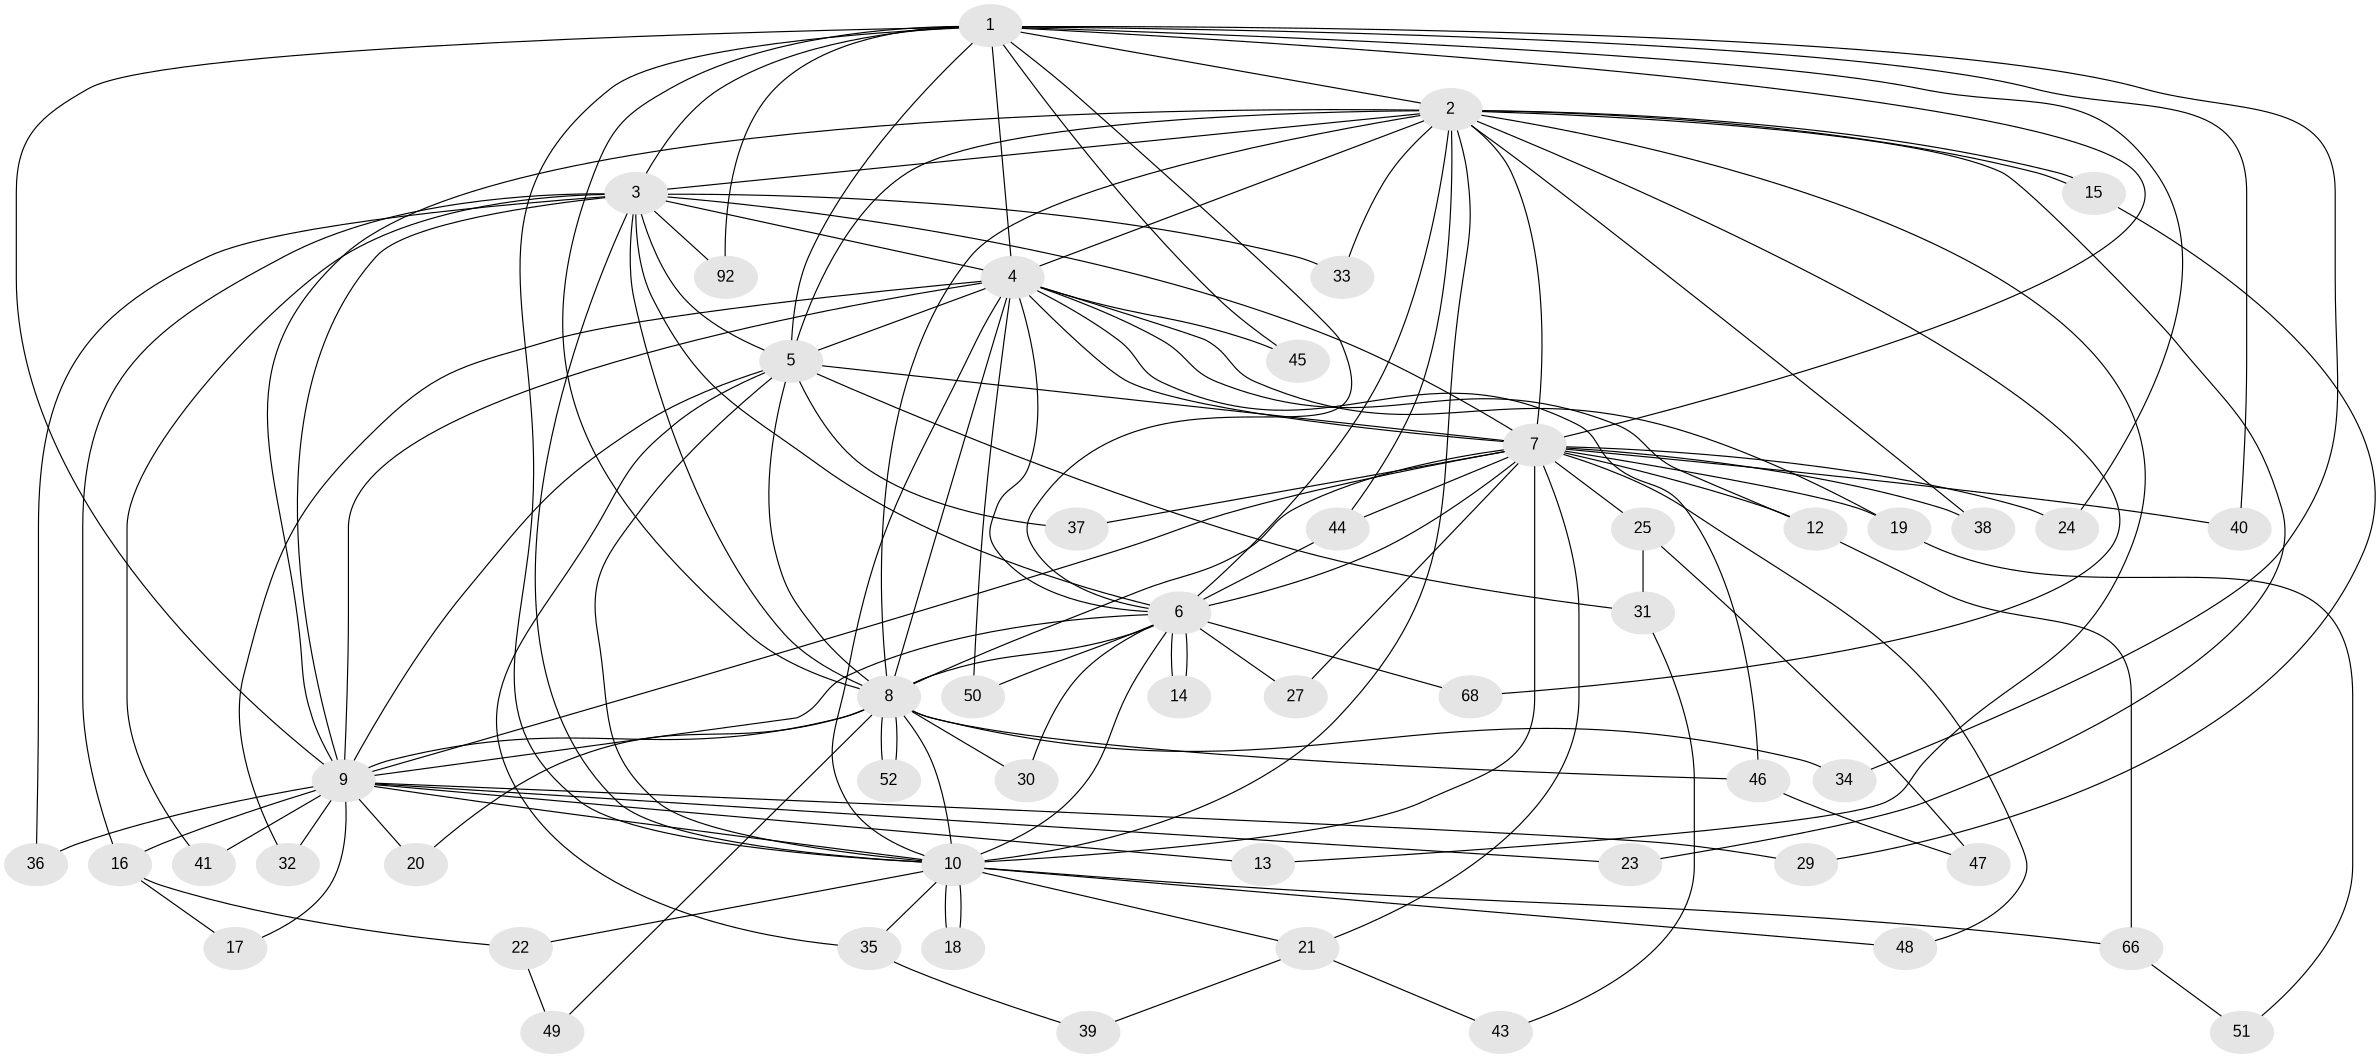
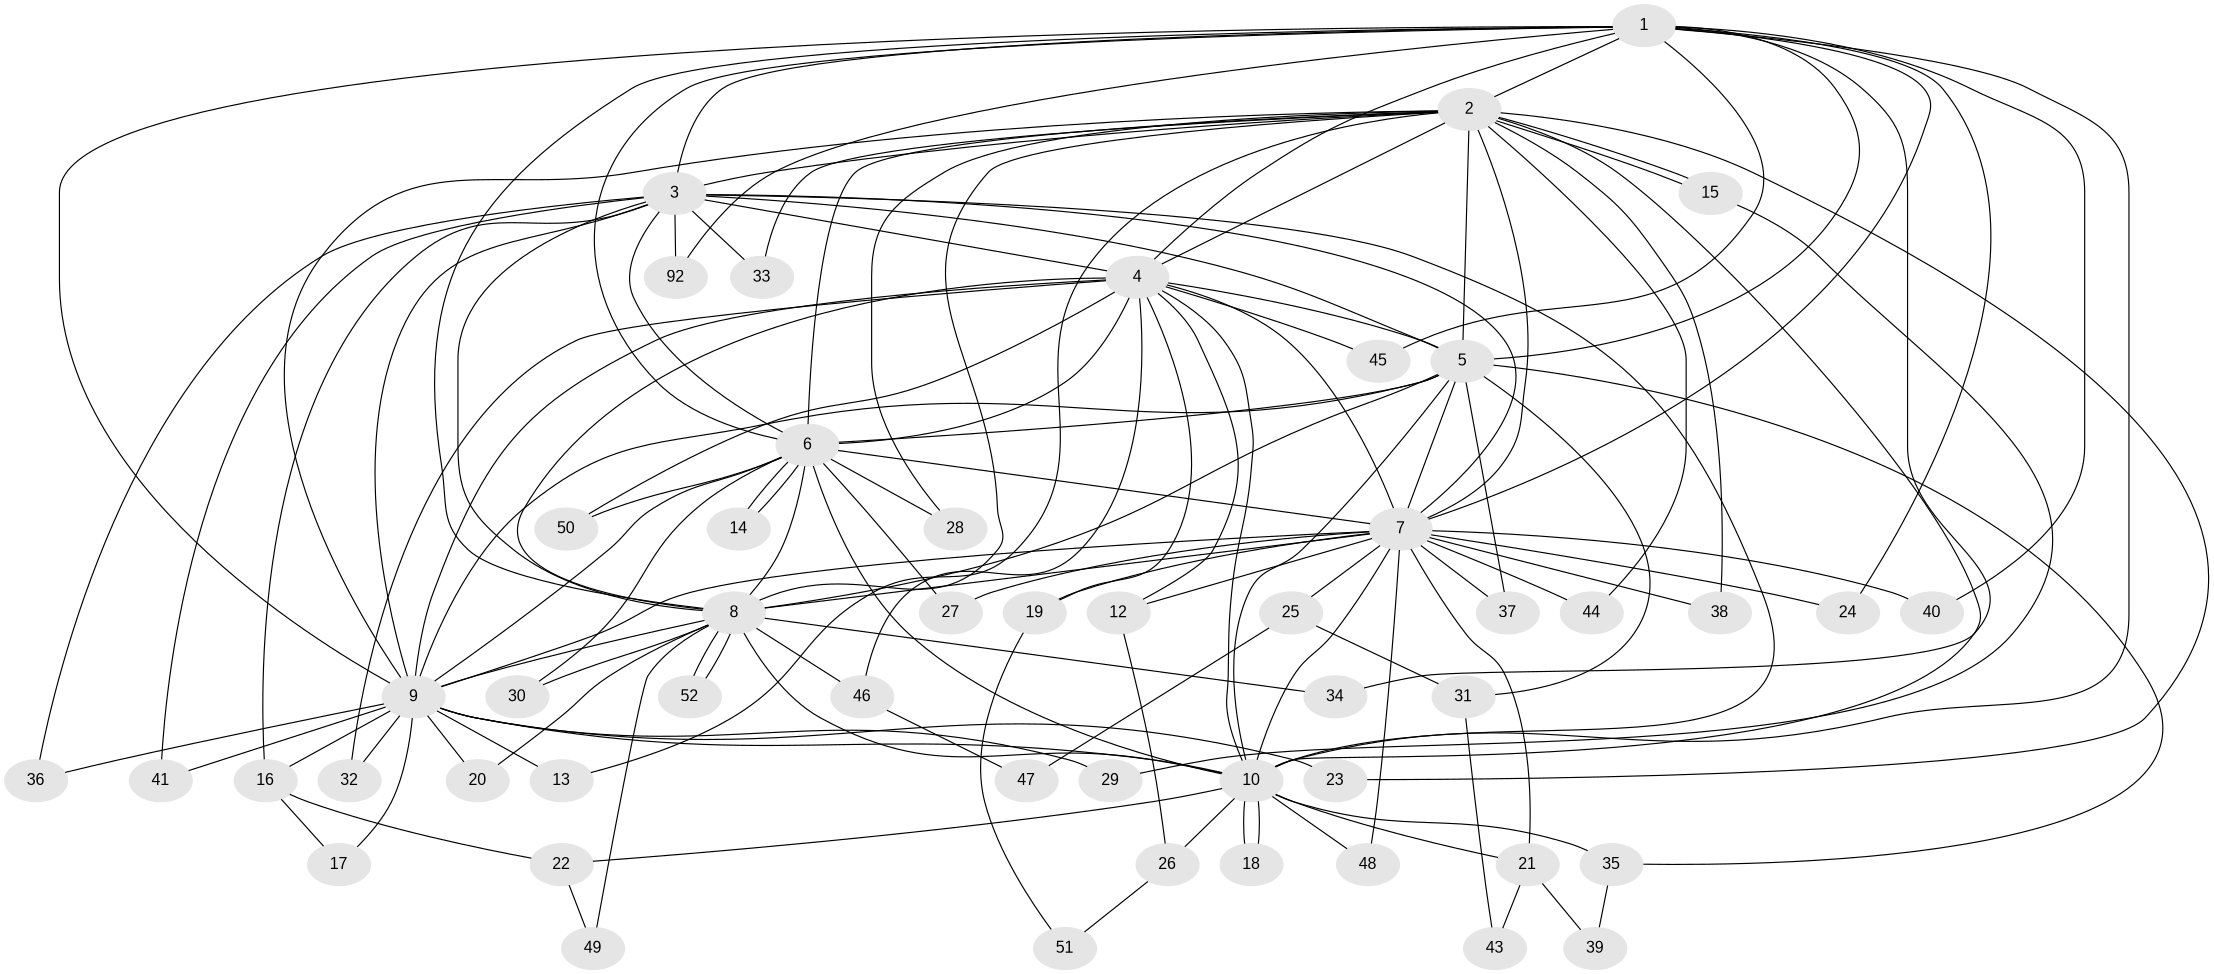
edge "44" -- "6": now "5" -- "6"
node "68": label "68" -> "28"
node "66": label "66" -> "26"
